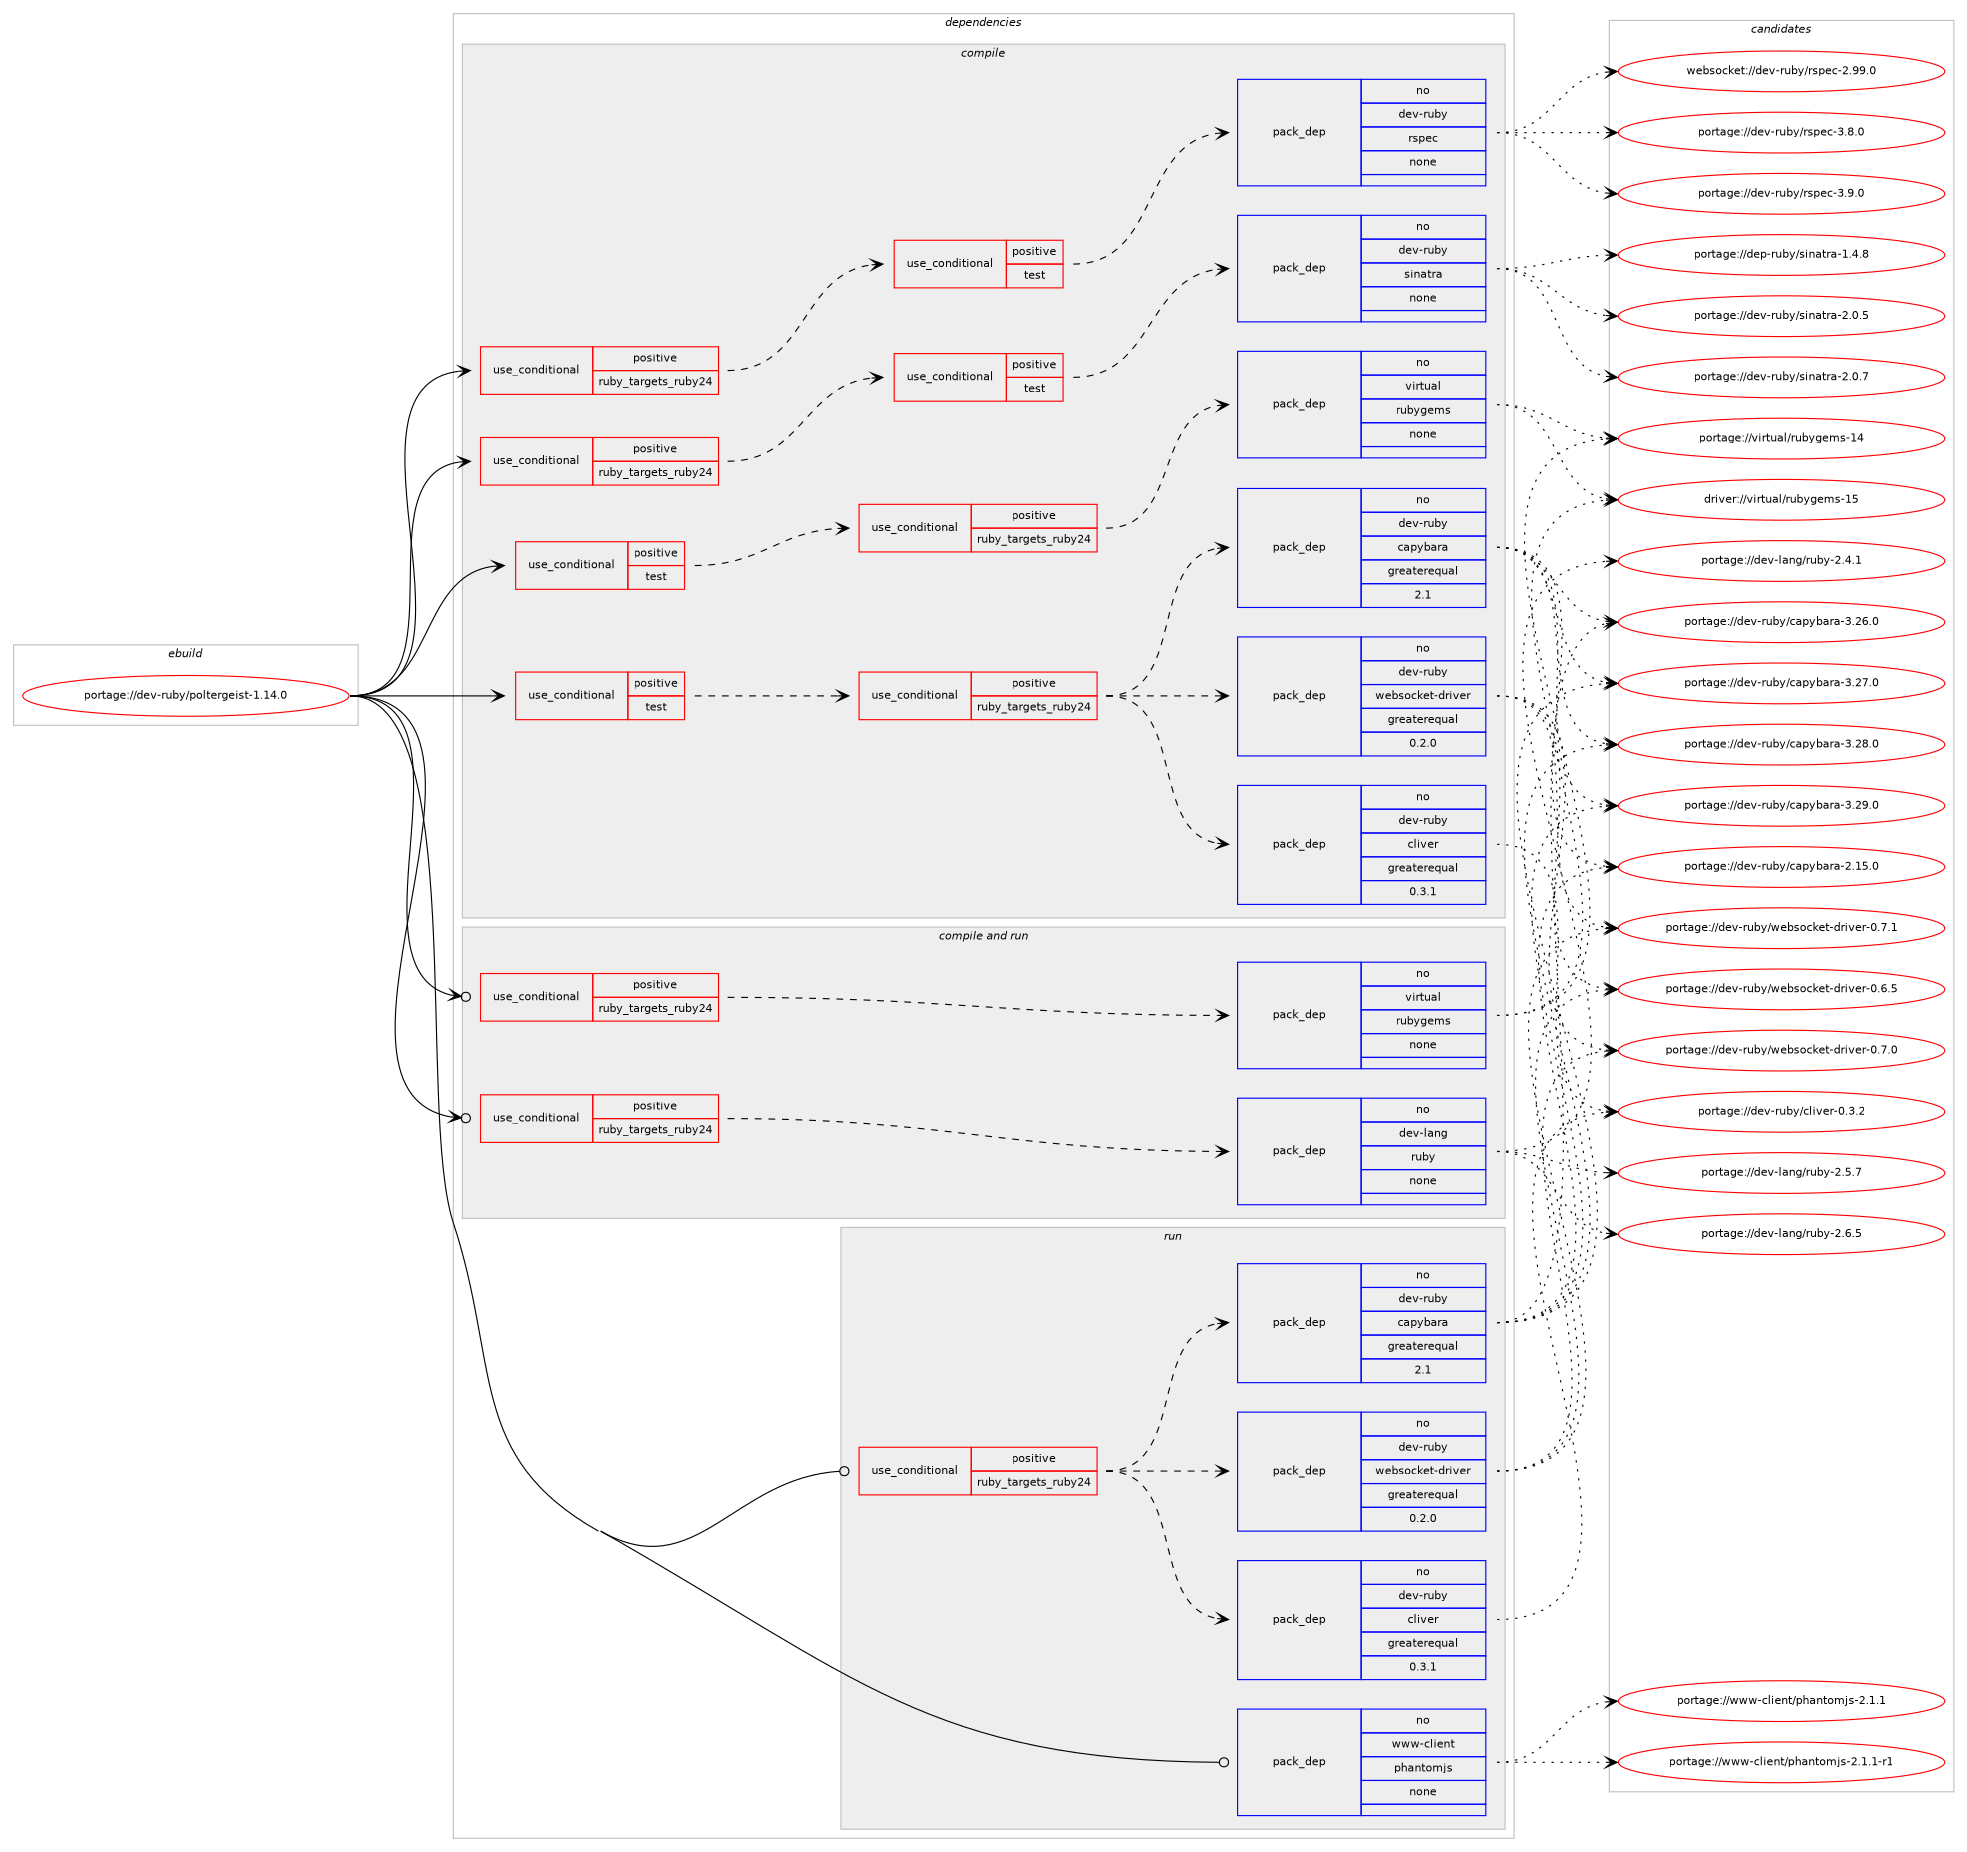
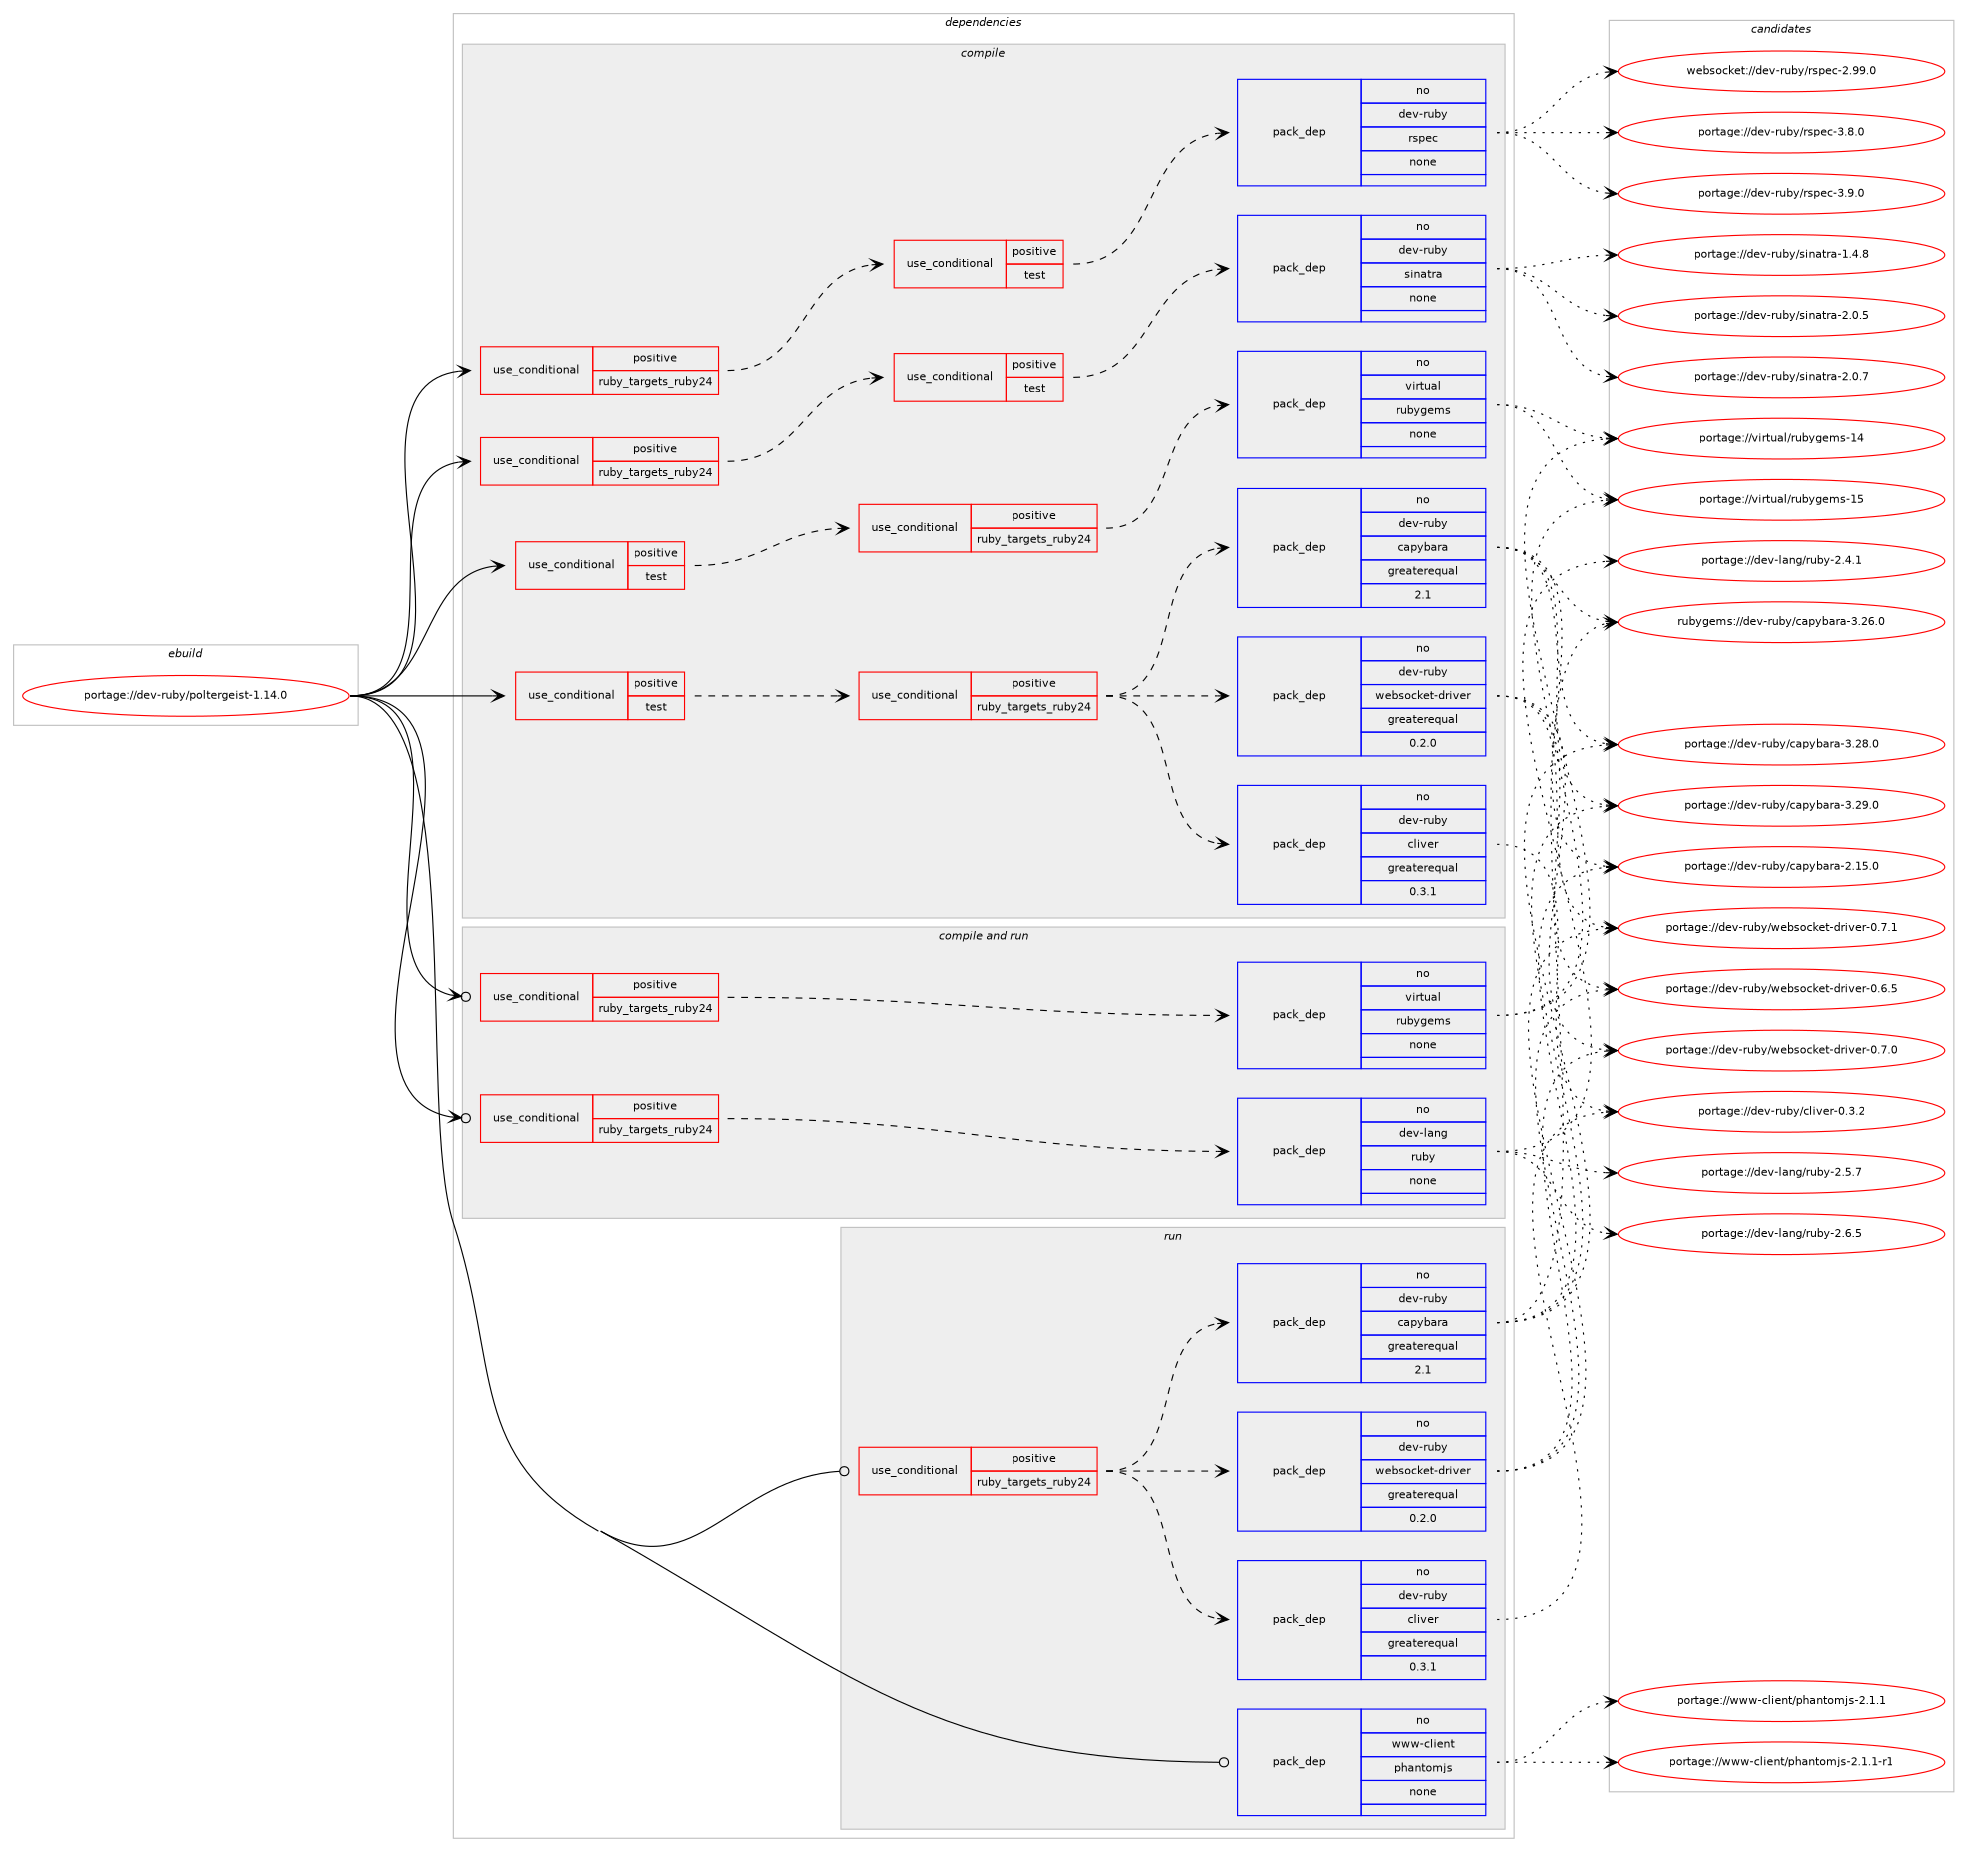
node "portage://dep-ruby/sinatra-1.4.8": label "portage://dep-ruby/sinatra-1.4.8" -> "portage://dev-ruby/sinatra-1.4.8"
node "driver://virtual/rubygems-15": label "driver://virtual/rubygems-15" -> "portage://virtual/rubygems-15"
node "portage://dev-ruby/capybara-3.26.0": label "portage://dev-ruby/capybara-3.26.0" -> "rubygems://dev-ruby/capybara-3.26.0"
node "portage://dev-ruby/capybara-3.27.0": removed
